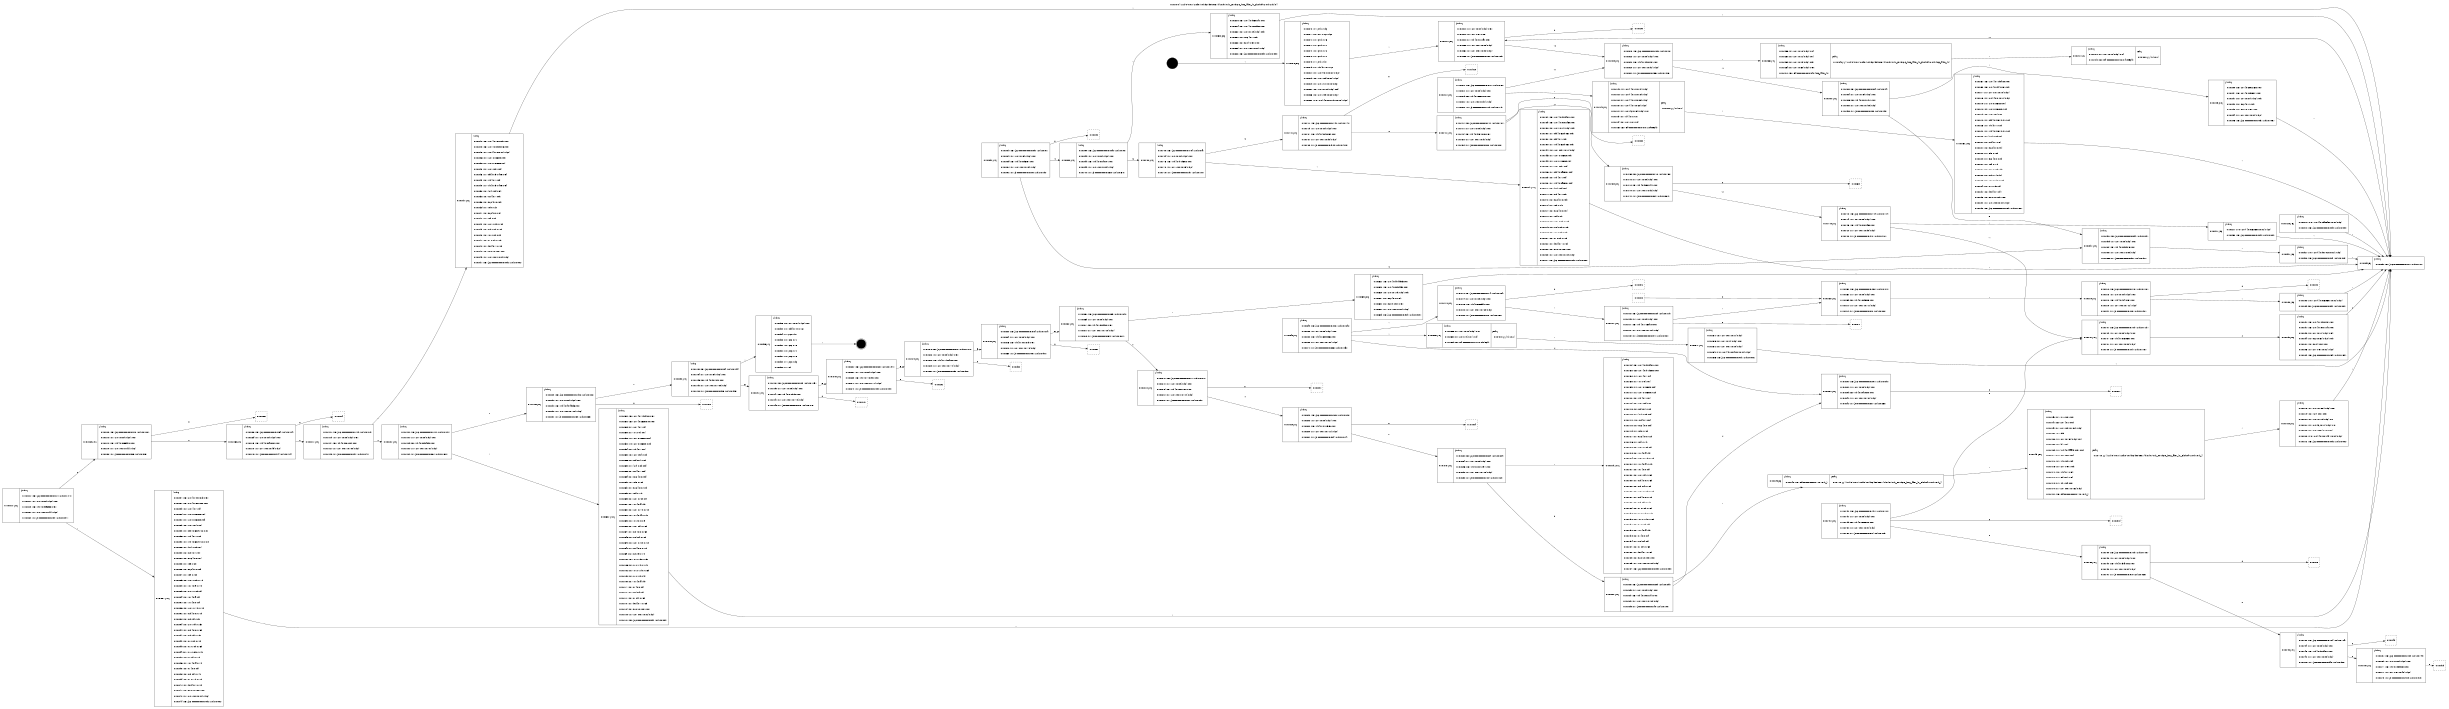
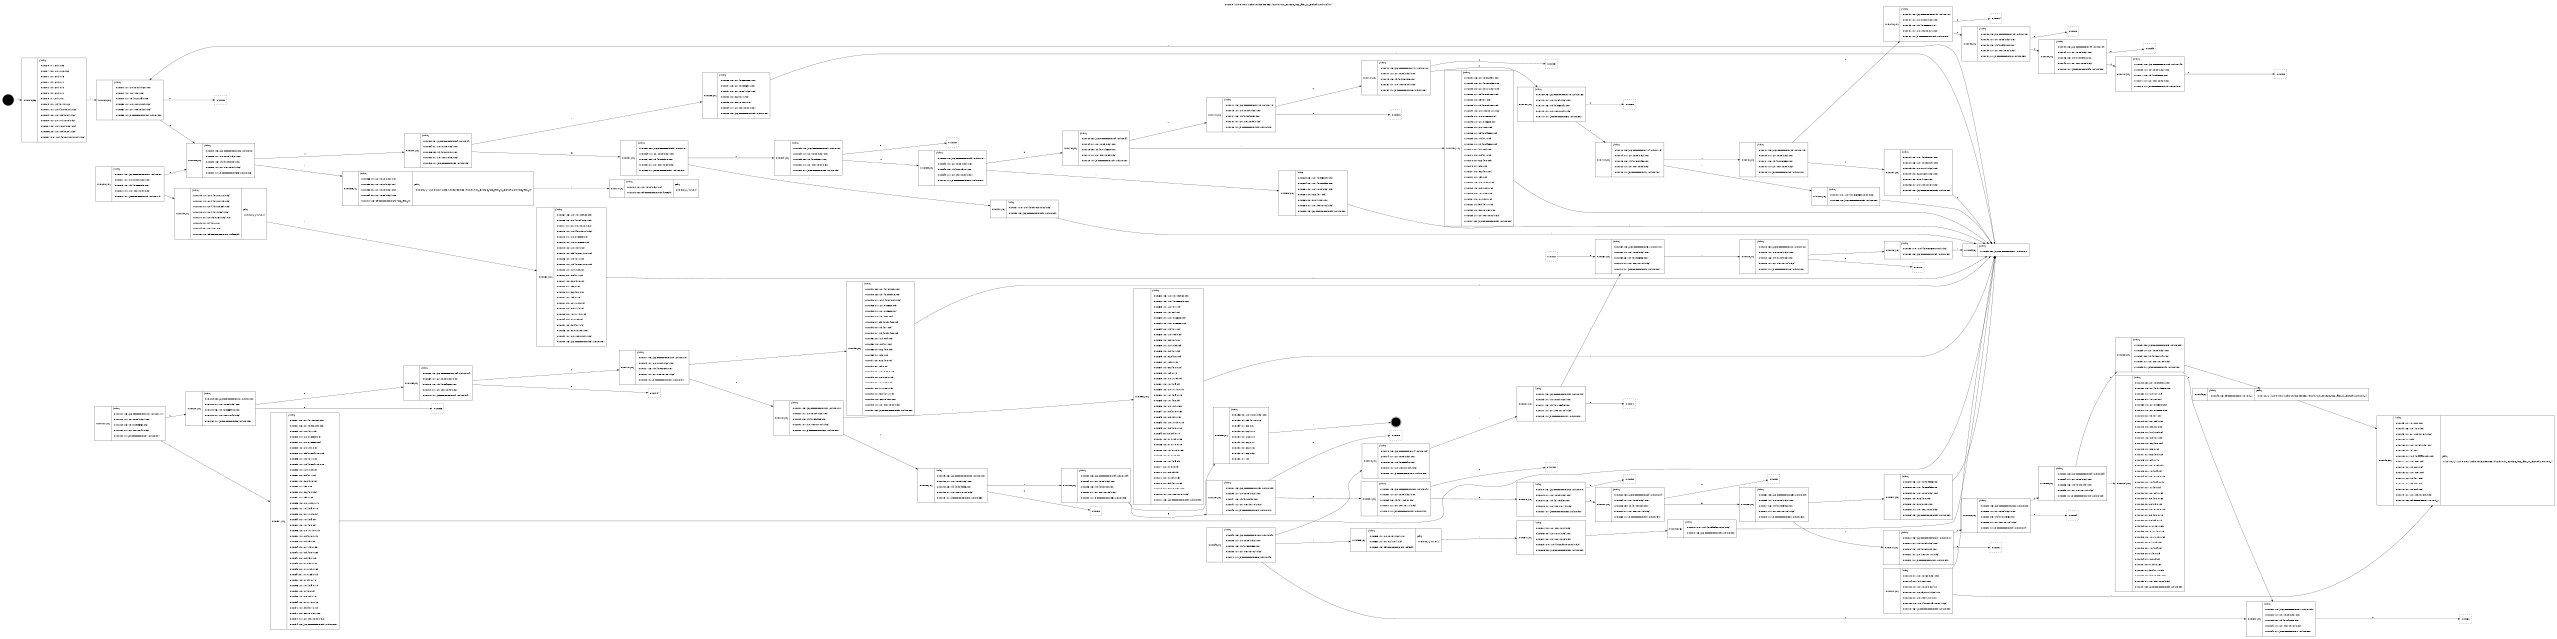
edge "0x4020d2 [28]" -> "0x4020b6 [28]": reversed
node "0x402c13": removed
edge "0x402512 [24]" -> "0x402ed8 [5]": now "0x402512 [24]" -> "0x402870 [15]"
edge "0x4021b2 [28]" -> "0x402196 [28]": reversed
edge "0x4026f5 [52]" -> "0x402729 [36]": reversed
